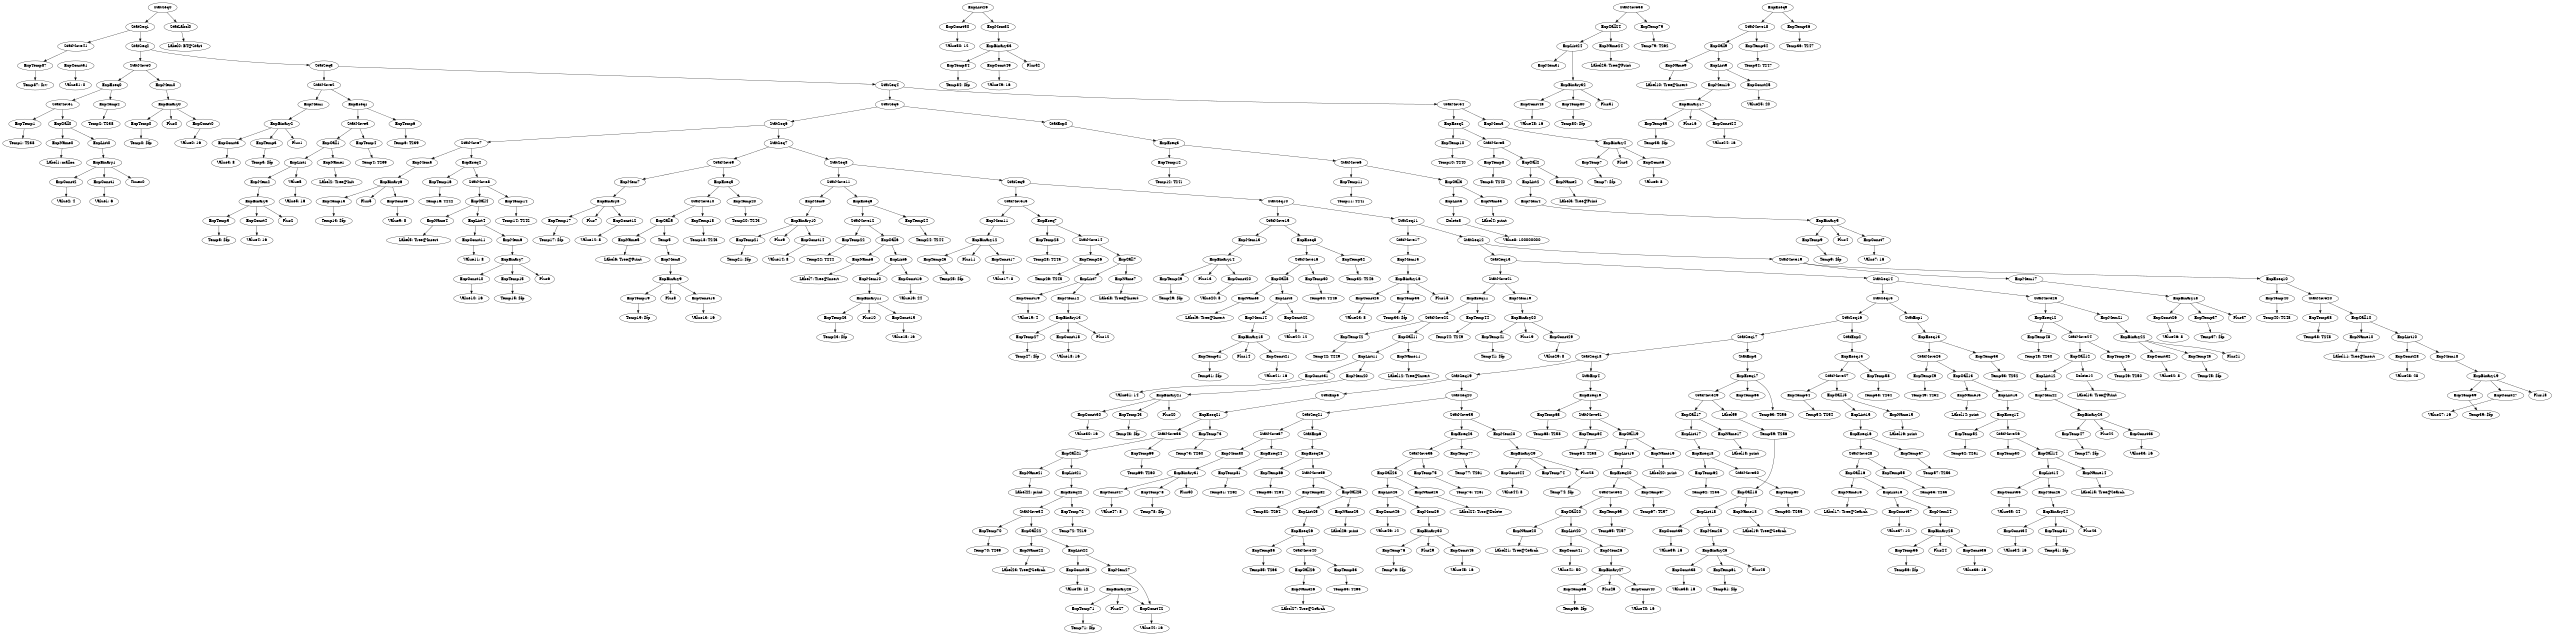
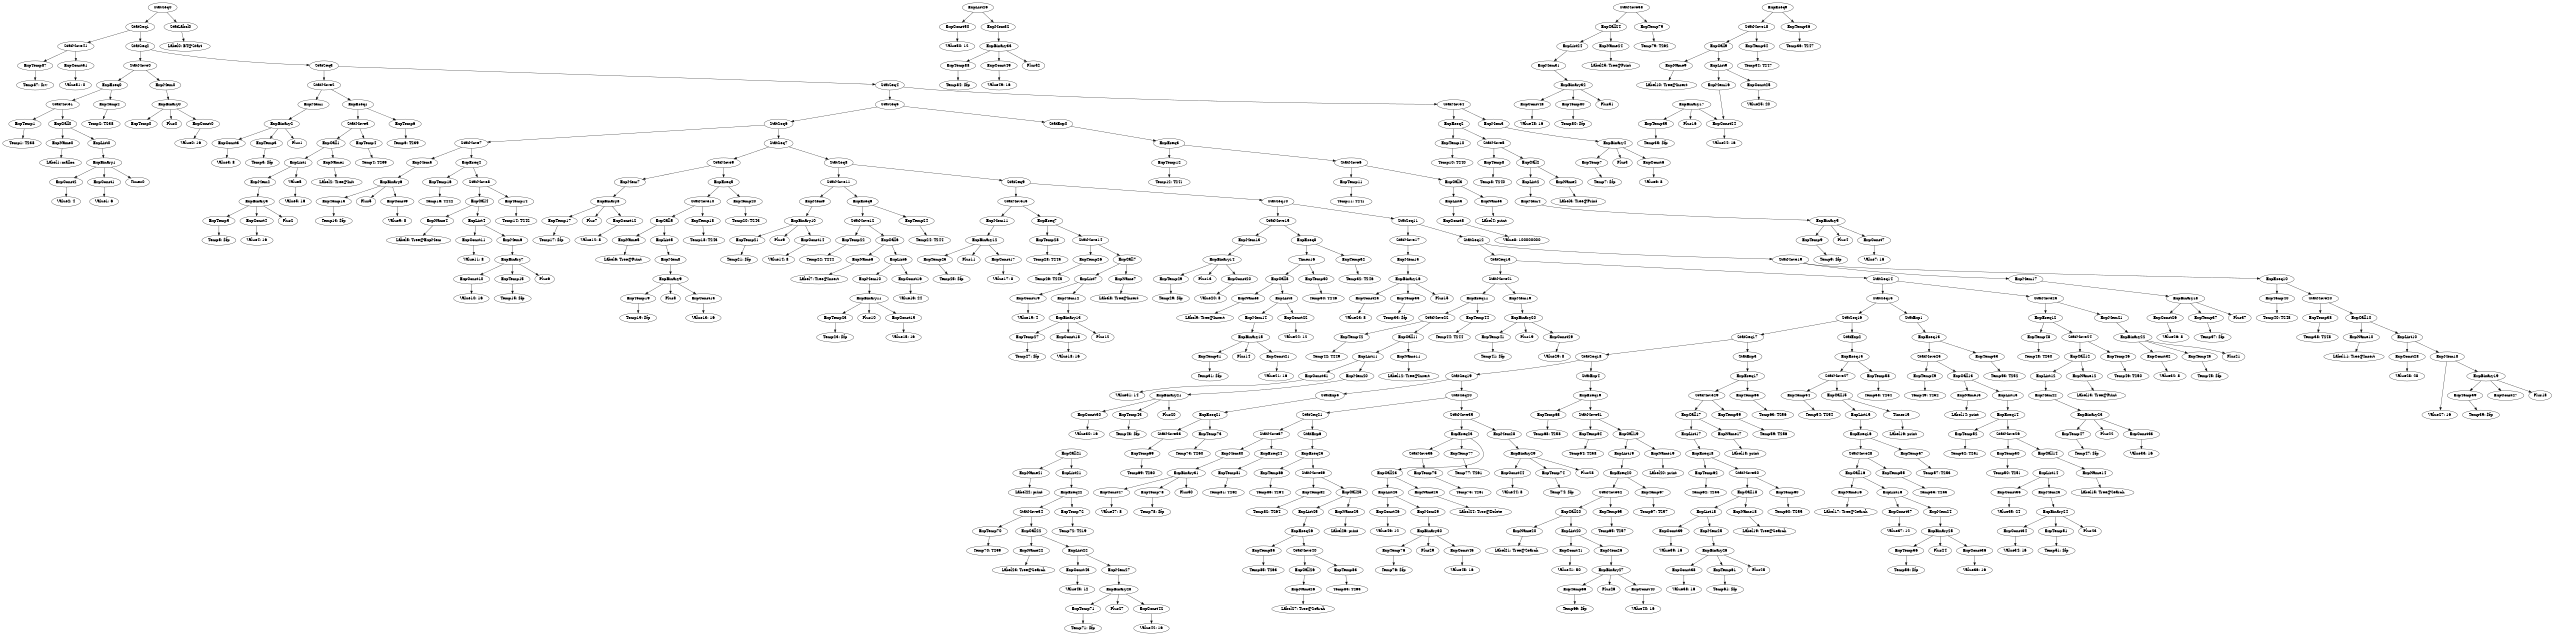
edge "StatMove41" -> "ExpConst51": added
edge "ExpList24" -> "ExpBinary32": now "ExpMem31" -> "ExpBinary32"
node "ExpTemp84": label "ExpTemp84" -> "ExpTemp88"
edge "ExpMem16" -> "ExpBinary17": now "ExpMem16" -> "ExpConst24"
node "Temp0: $fp": removed
node "Delete8": label "Delete8" -> "ExpConst8"
node "Label5: Tree@Insert": label "Label5: Tree@Insert" -> "Label5: Tree@ExpMem"
node "Temp5": label "Temp5" -> "ExpList5"
node "StatMove16": label "StatMove16" -> "Times16"
node "Temp44: T249": label "Temp44: T249" -> "Temp44: T244"
node "Delete12": label "Delete12" -> "ExpName12"
edge "ExpEseq17" -> "Temp63: T256": now "ExpTemp63" -> "Temp63: T256"
edge "ExpConst27" -> "Value27: 16": now "ExpMem18" -> "Value27: 16"
node "Label59": label "Label59" -> "ExpTemp59"
node "ExpName15": label "ExpName15" -> "Times15"
edge "StatMove33" -> "ExpCall21": removed
edge "ExpCall14" -> "ExpList14": removed
edge "StatMove36" -> "ExpCall23": now "ExpEseq23" -> "ExpCall23"
edge "Temp59: T256" -> "ExpCall18": now "StatMove30" -> "ExpCall18"
node "Temp50: T251": added
edge "Plus28" -> "Temp74: $fp": now "ExpTemp74" -> "Temp74: $fp"
edge "ExpMem27" -> "ExpConst42": now "ExpMem27" -> "ExpBinary28"
